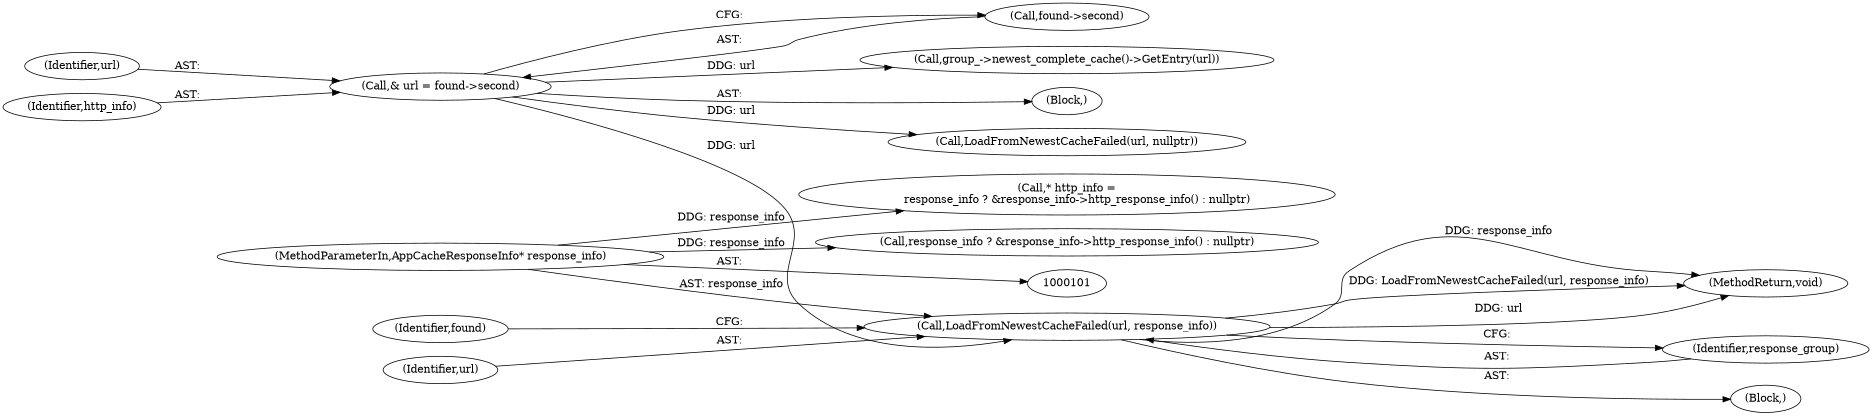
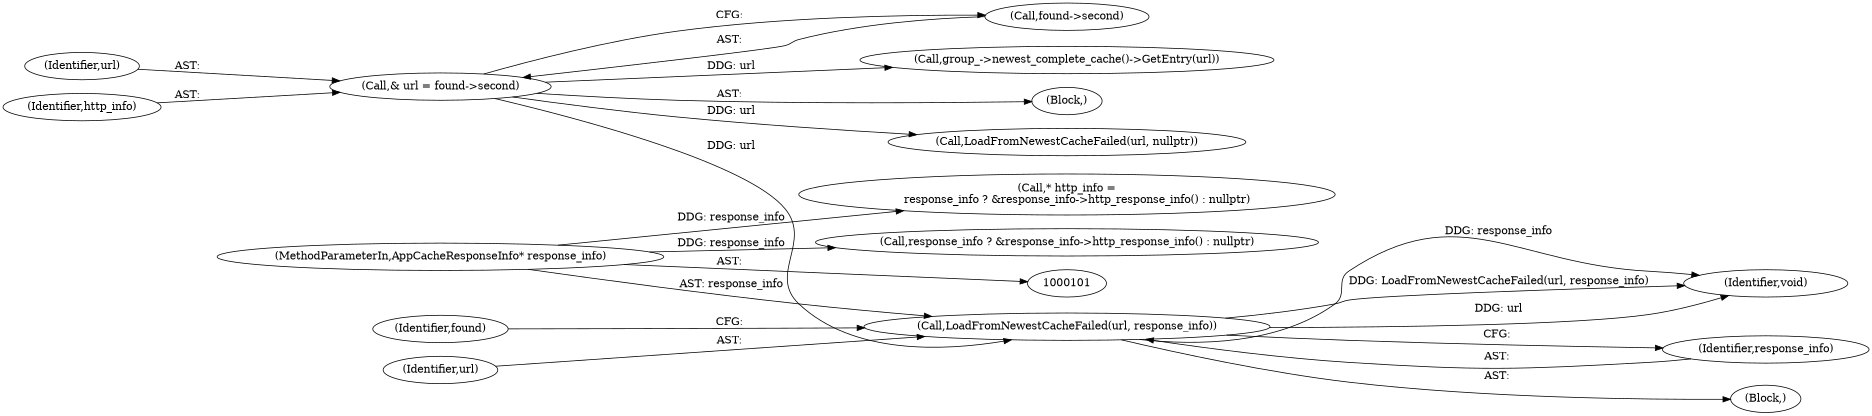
node "(MethodReturn,void)": label "(MethodReturn,void)" -> "(Identifier,void)"
node "(Identifier,response_group)": label "(Identifier,response_group)" -> "(Identifier,response_info)"
